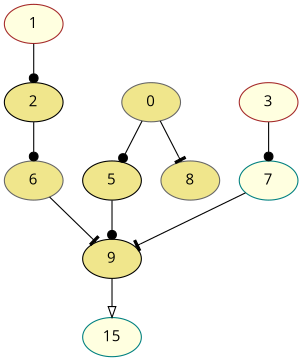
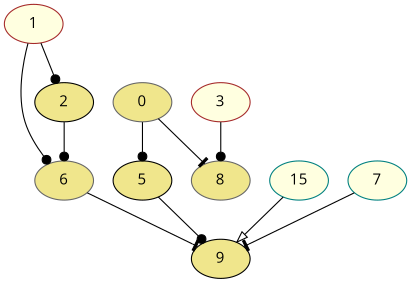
edge "1" -> "6": added
edge "3" -> "7": now "3" -> "8"
edge "9" -> "15": reversed
